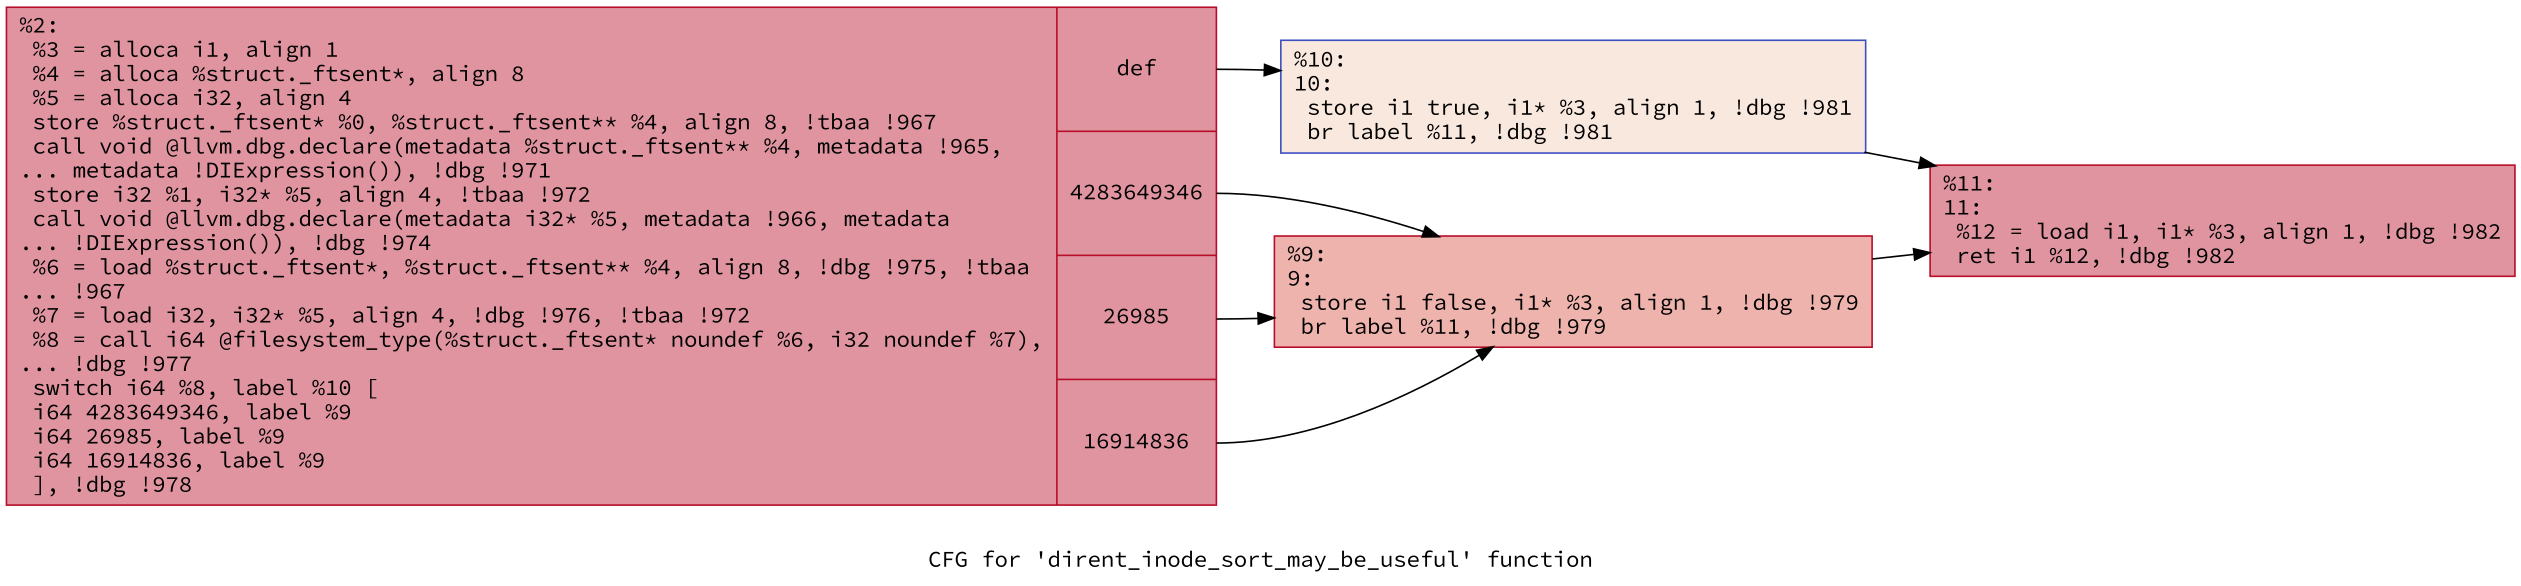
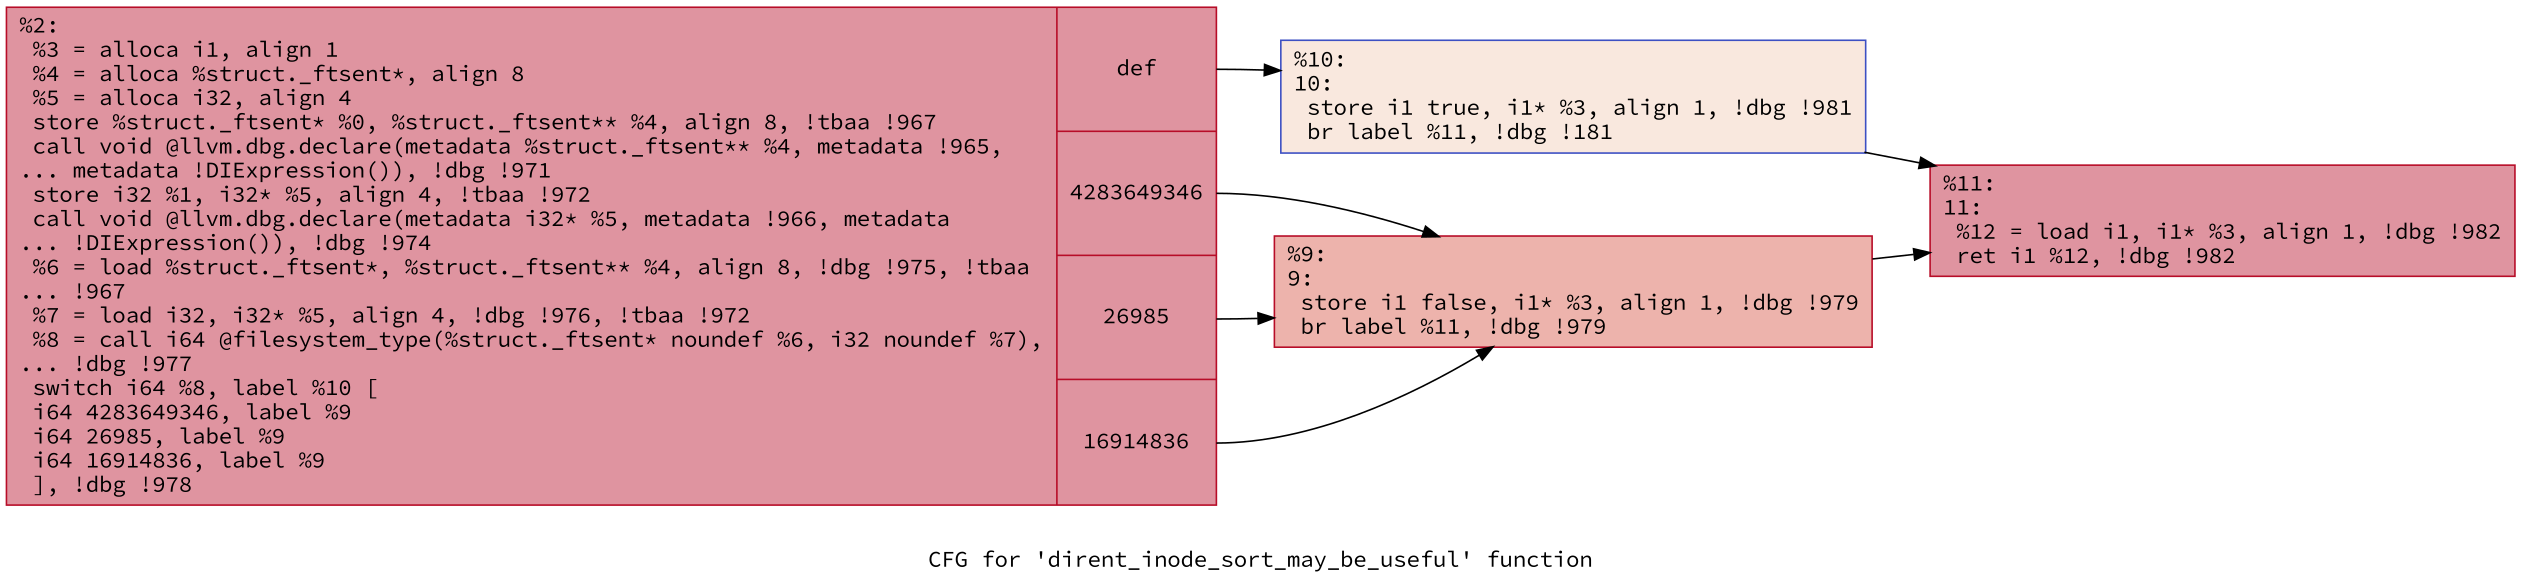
node "%10:": text "br label %11, !dbg !981" -> "br label %11, !dbg !181"
